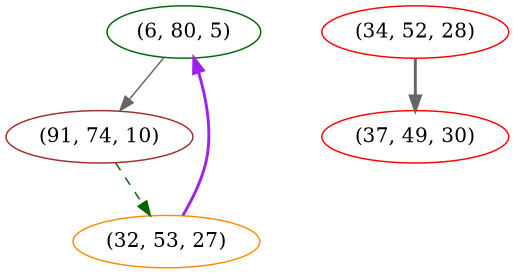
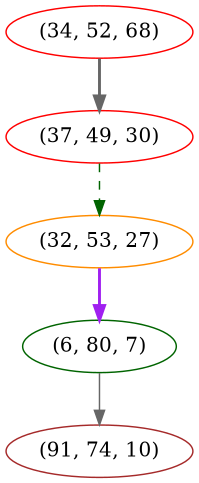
node "(6, 80, 5)": label "(6, 80, 5)" -> "(6, 80, 7)"
node "(34, 52, 28)": label "(34, 52, 28)" -> "(34, 52, 68)"
edge "(91, 74, 10)" -> "(32, 53, 27)": now "(37, 49, 30)" -> "(32, 53, 27)"
